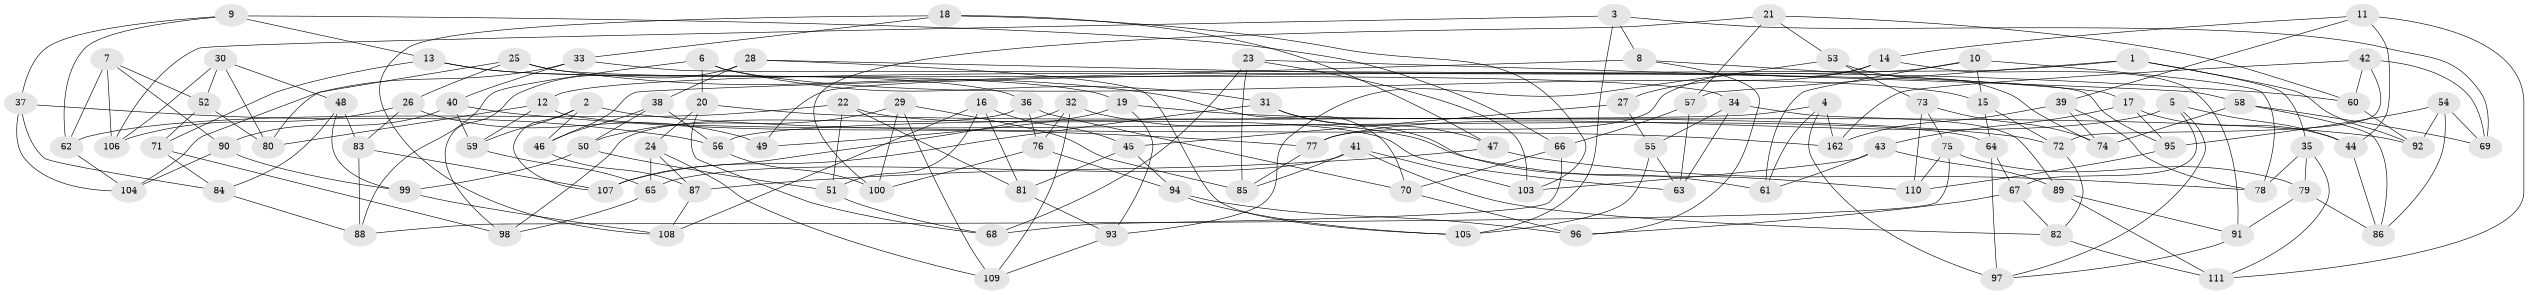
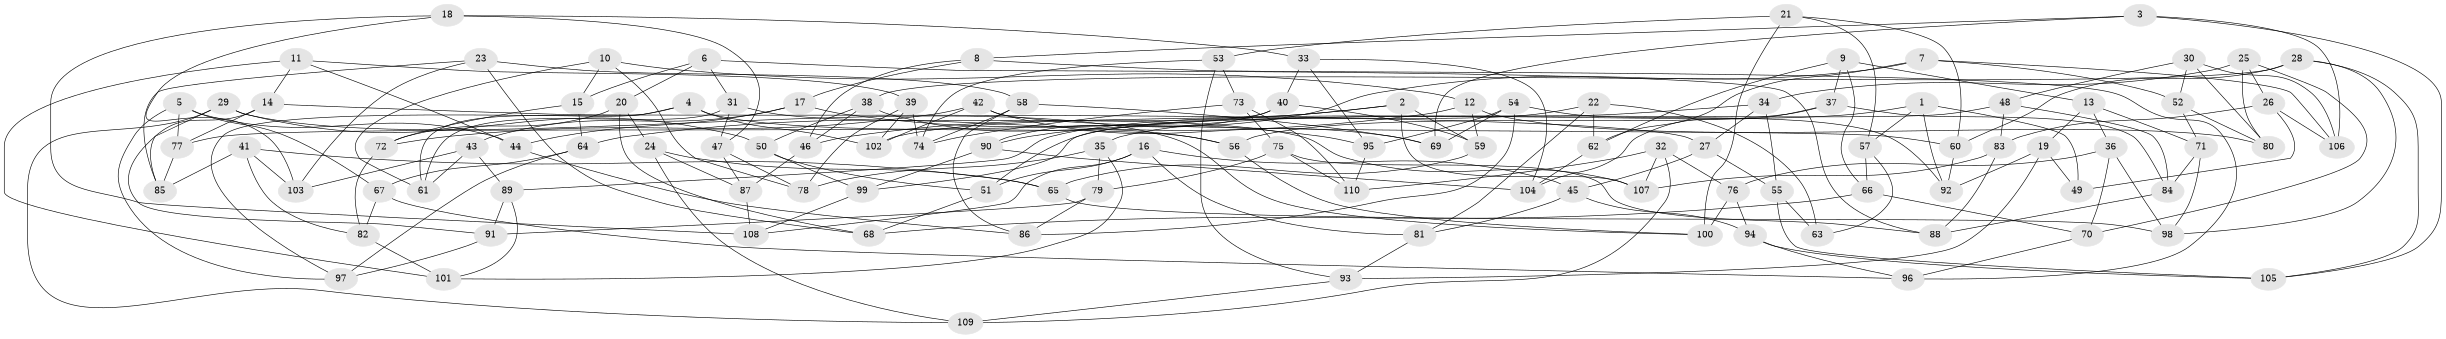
edge "34" -- "63": now "34" -- "27"
node "162": label "162" -> "102"
node "111": label "111" -> "101"
